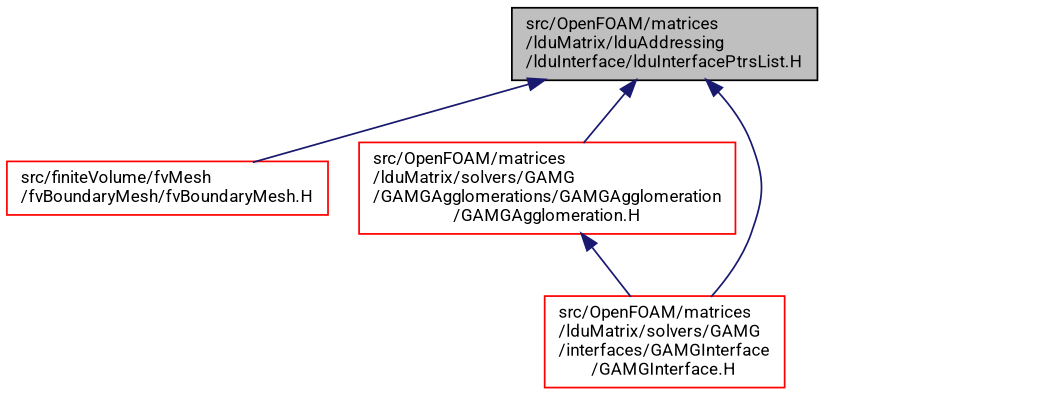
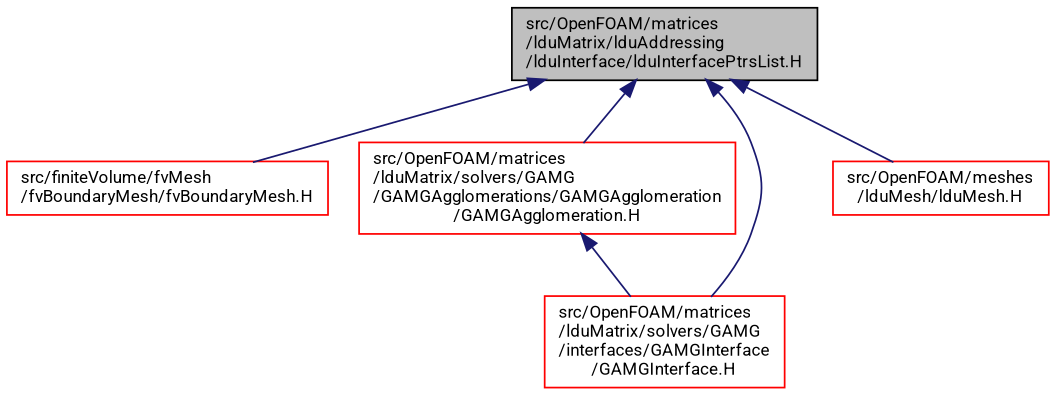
node "src/OpenFOAM/meshes /lduMesh/lduMesh.H": added
